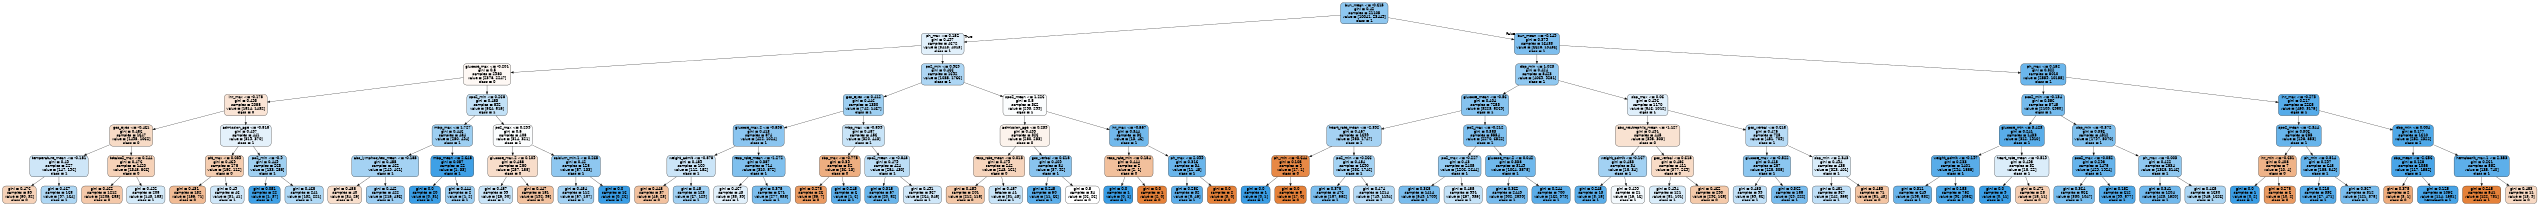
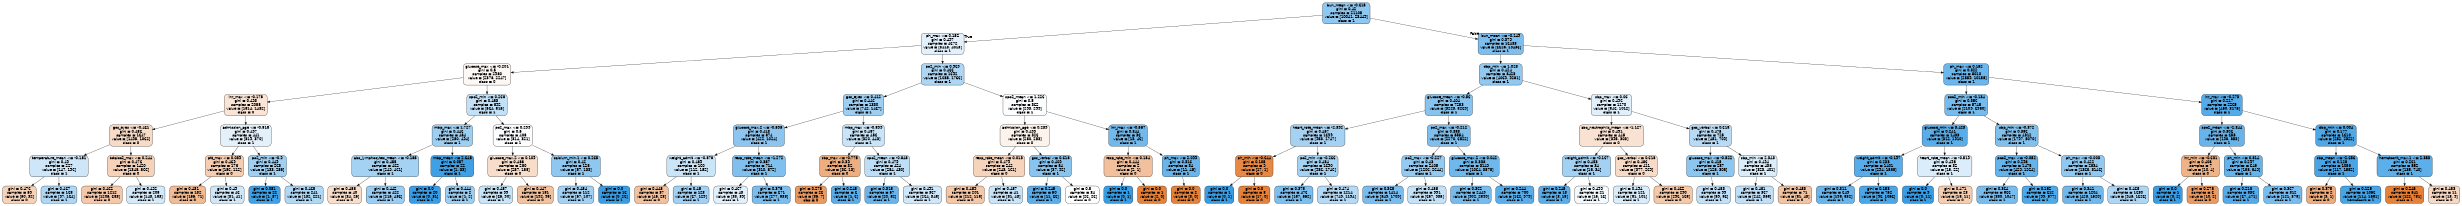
node "gini = 0.278 samples = 26 value = [35, 7] class = 0": label "gini = 0.278 samples = 26 value = [35, 7] class = 0" -> "gini = 0.278 samples = 26 value = [35, 7] dbp = 0"
node "gini = 0.487 totalco = 41 value = [31, 43] class = 1": label "gini = 0.487 totalco = 41 value = [31, 43] class = 1" -> "gini = 0.487 samples = 41 value = [31, 43] class = 1"
node "gini = 0.256 samples = 32 value = [8, 45] class = 1": removed
node "gini = 0.362 samples = 188 value = [69, 222] class = 1": removed
